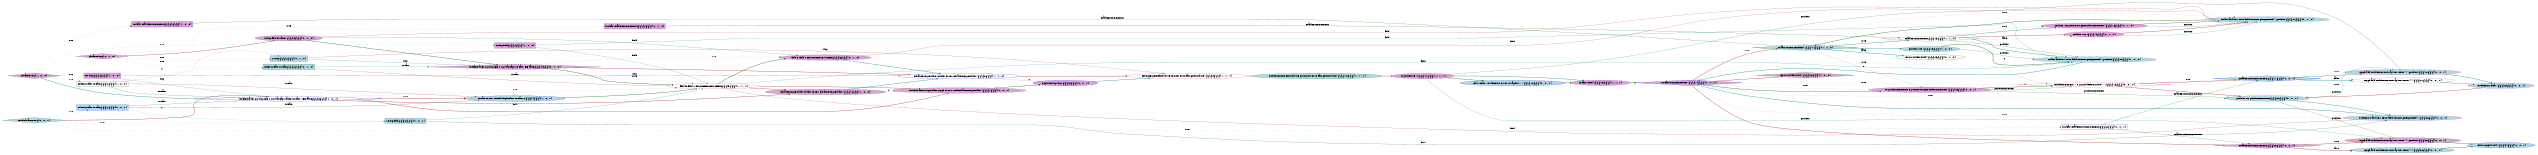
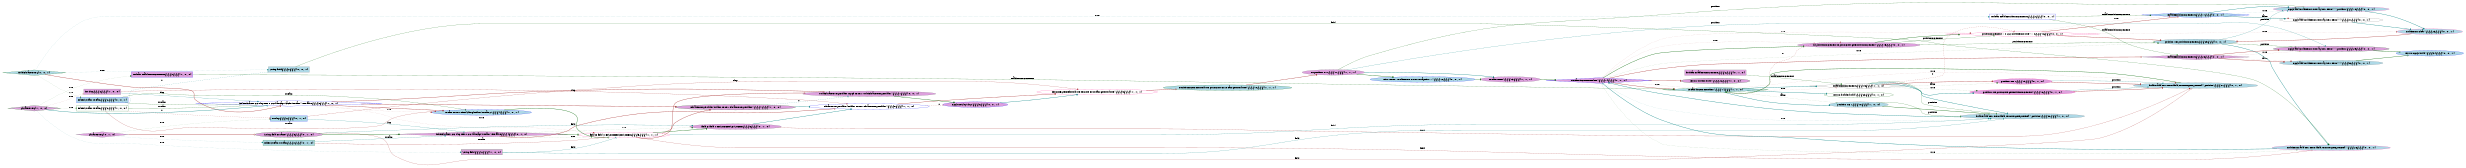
edge "phraseQuery['0', '1', '0']" -> "boolean enablePosIncrements@@@2@@@['0', '1', '0']": removed, label "true"
node "return builder.build()@@@22@@@['1', '0', '0']": shape diamond -> ellipse
edge "String field@@@2@@@['0', '0', '1']" -> "field = field + FAST_PHRASE_SUFFIX@@@5@@@['1', '1', '1']": removed, label "field"
